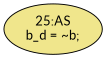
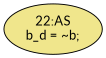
node "25:AS b_d = ~b;": label "25:AS b_d = ~b;" -> "22:AS b_d = ~b;"
